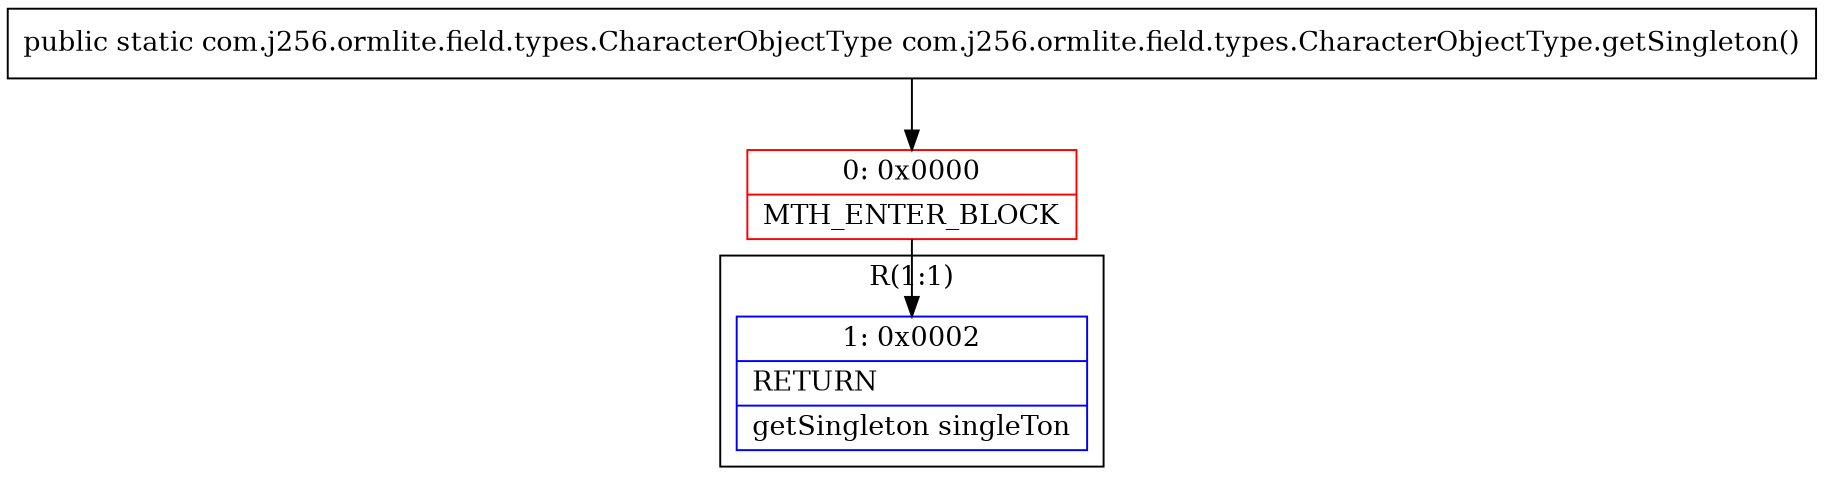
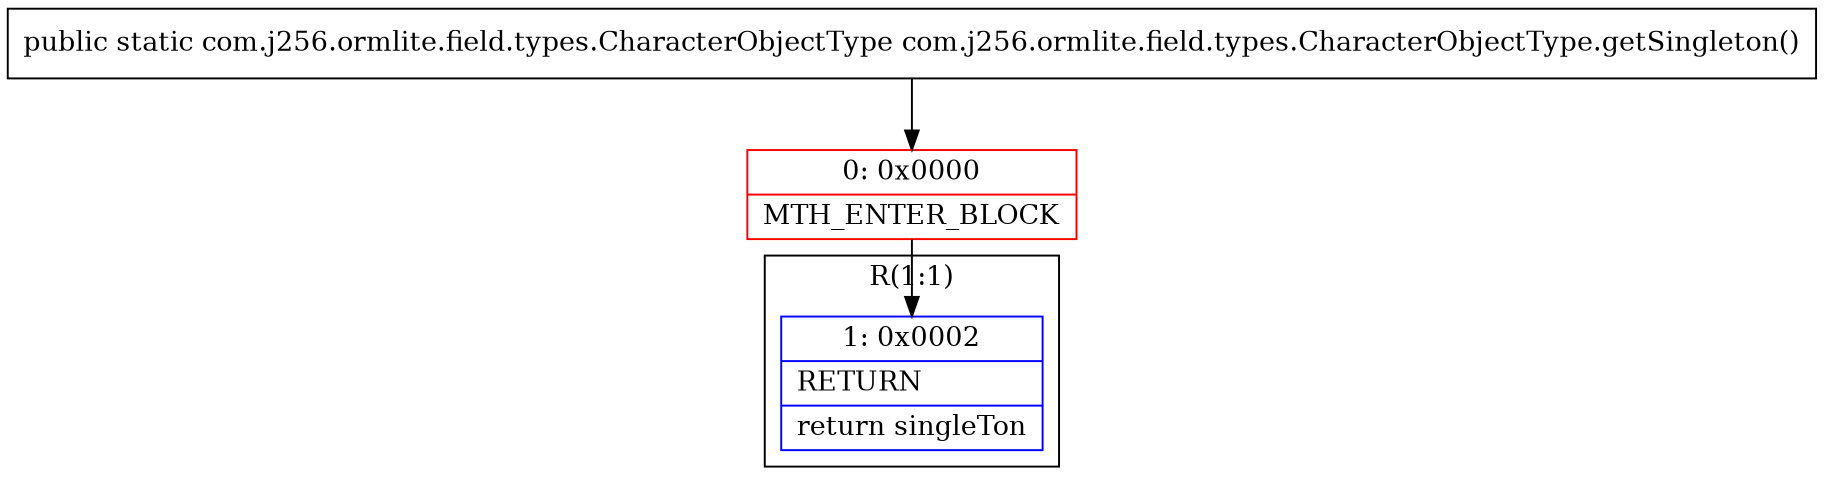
node "1: 0x0002": text "getSingleton singleTon" -> "return singleTon"
